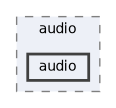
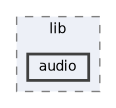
cluster "audio": label "audio" -> "lib"
